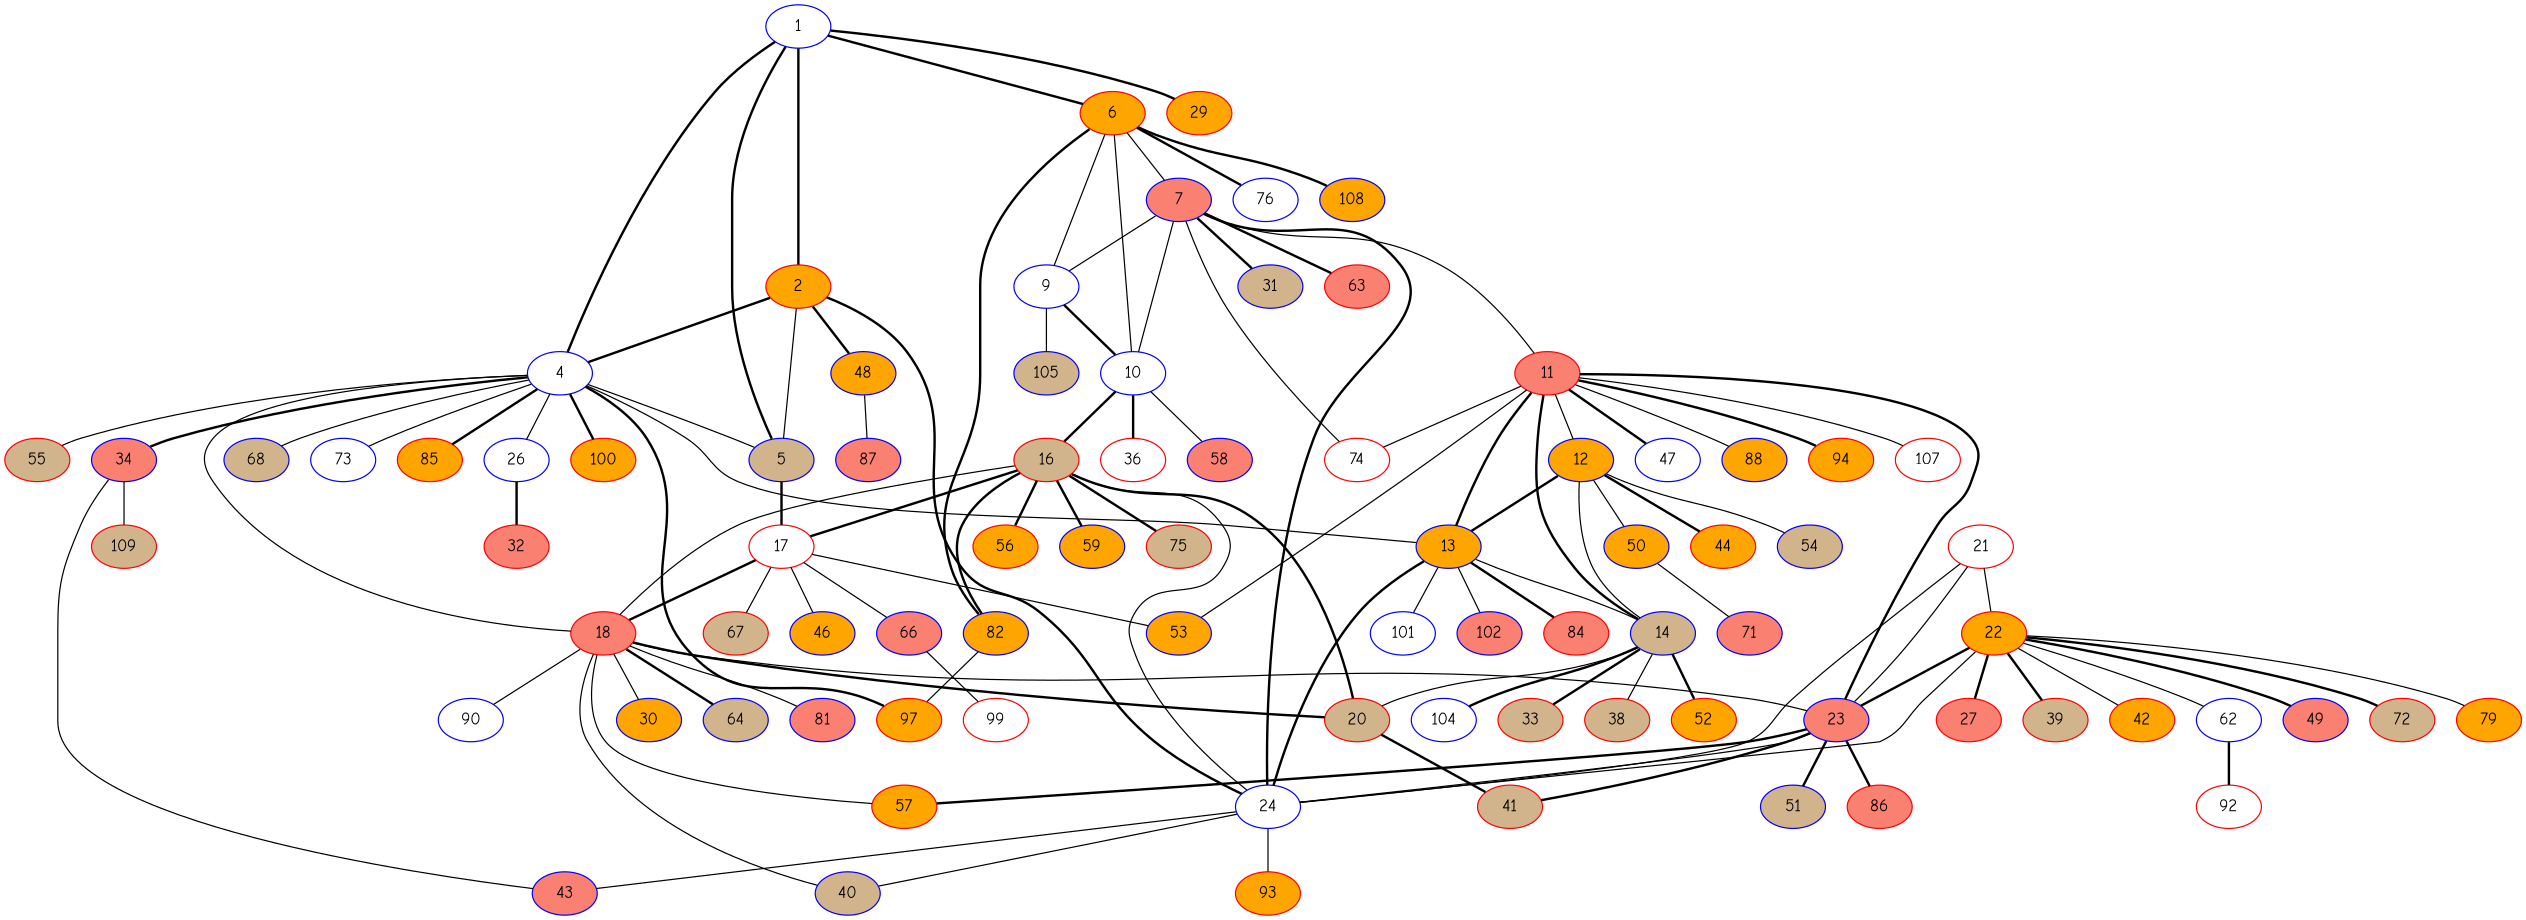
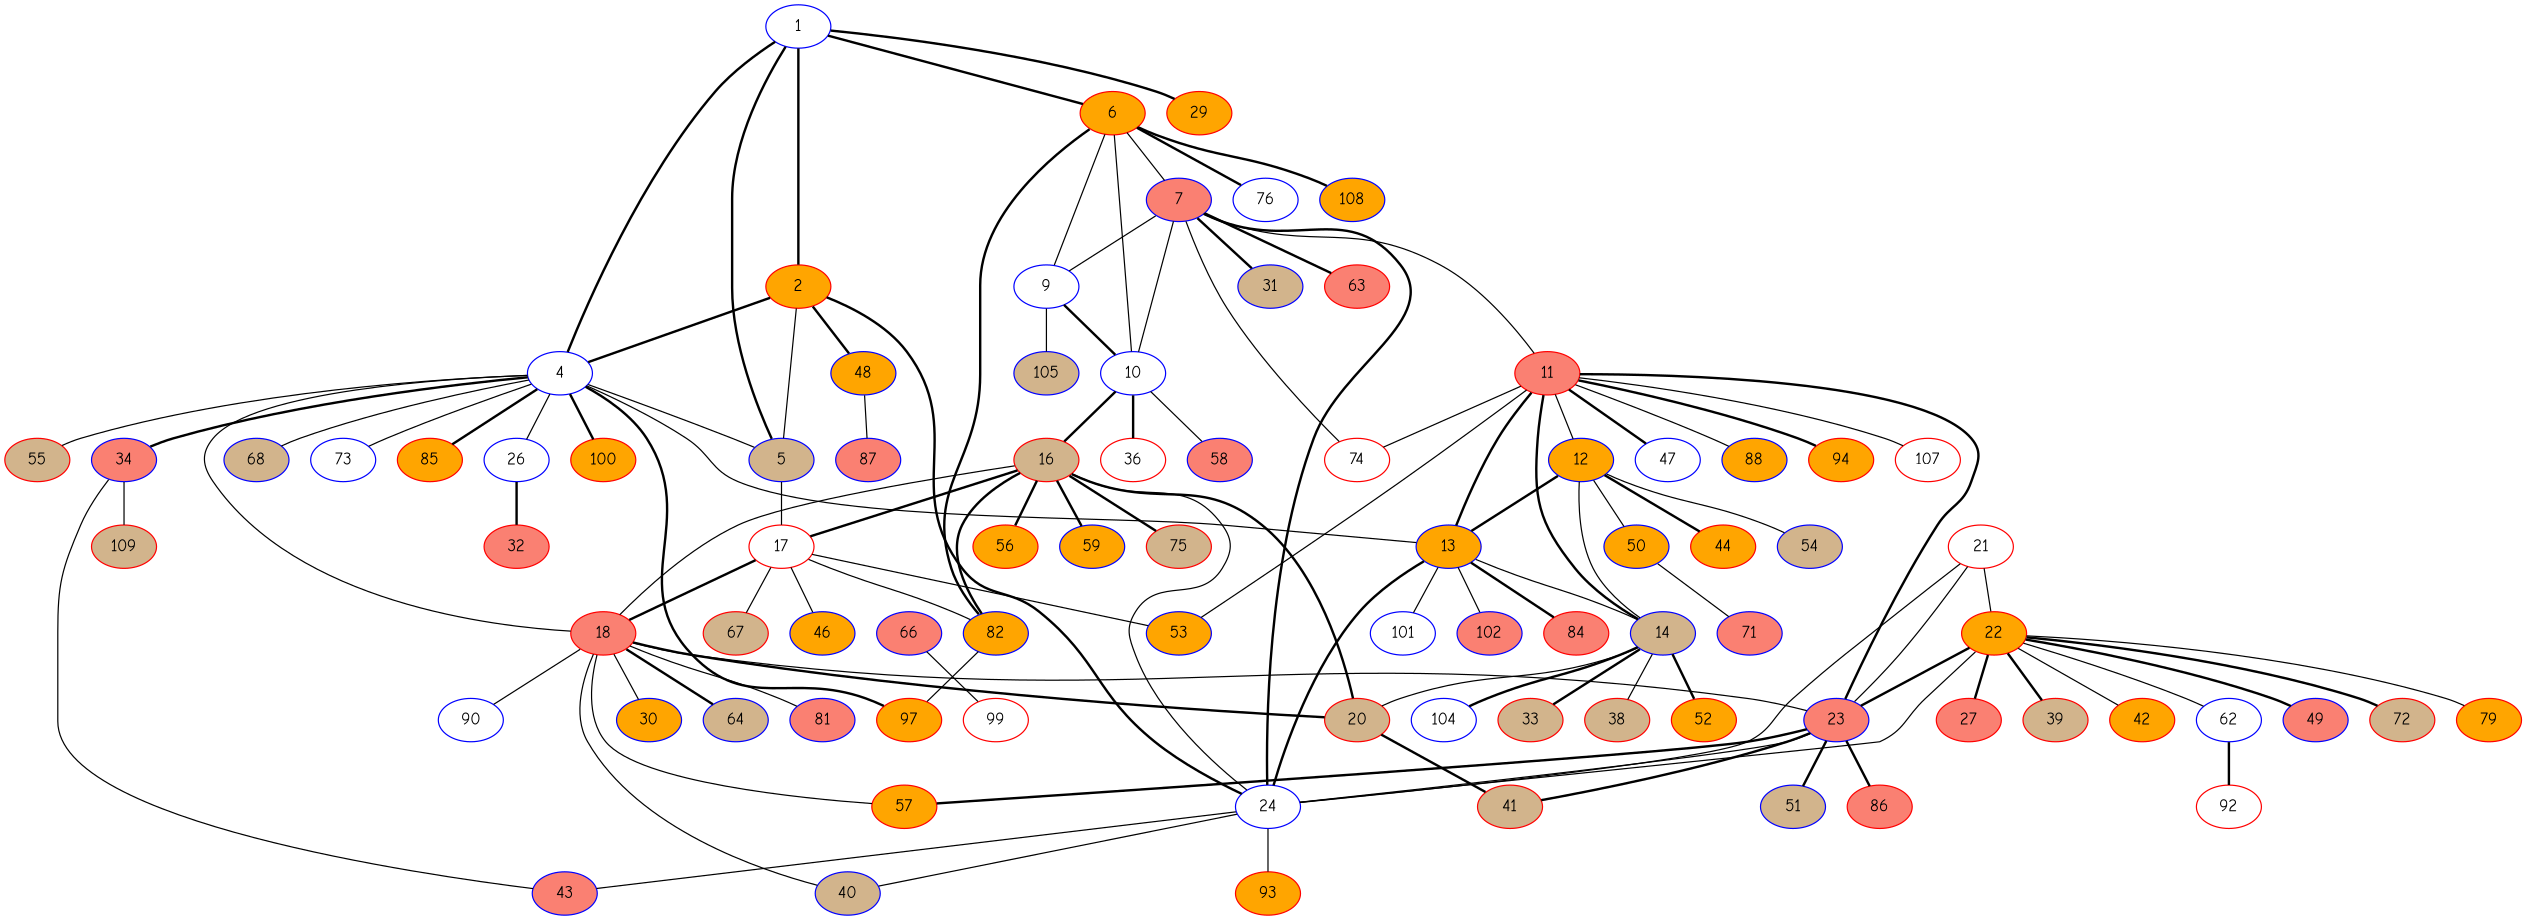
edge "5" -- "17": style bold -> solid
edge "17" -- "66": now "17" -- "82"
